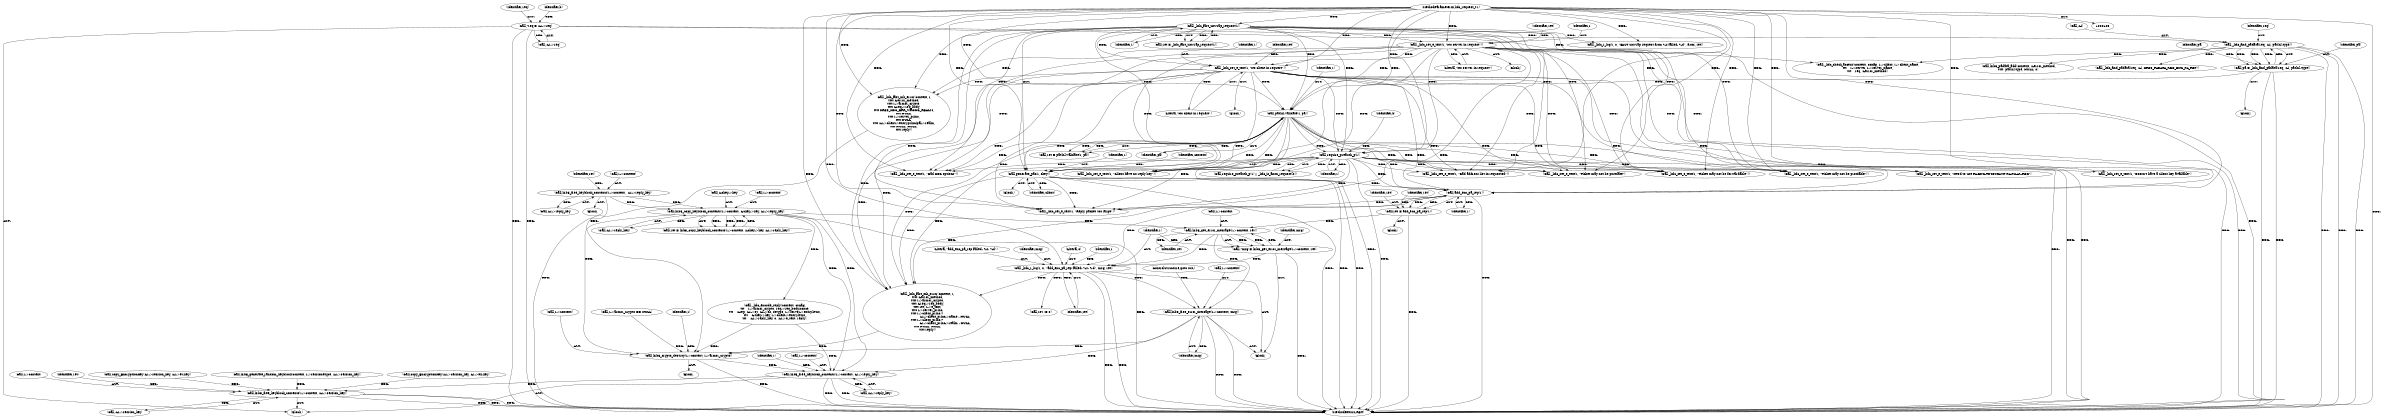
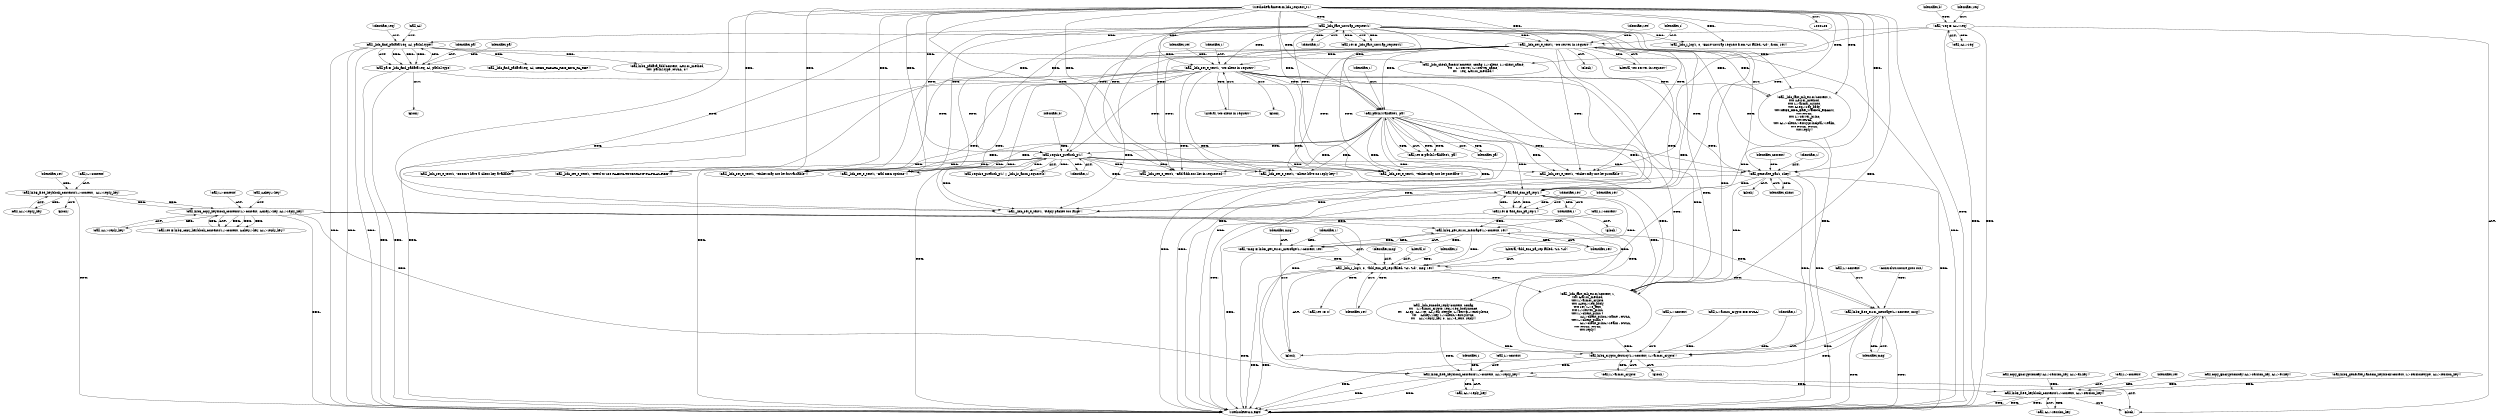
edge "(Call,ret = _kdc_fast_unwrap_request(r))" -> "(Call,_kdc_fast_unwrap_request(r))": label "CFG: " -> "DDG: "
edge "(Call,require_preauth_p(r))" -> "(Call,generate_pac(r, skey))": label "AST: " -> "DDG: "
edge "(Call,require_preauth_p(r) || _kdc_is_anon_request(b))" -> "(Call,require_preauth_p(r))": label "CFG: " -> "DDG: "
node "(Call,r->armor_crypto)": added
